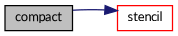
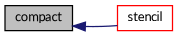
edge "compact" -> "stencil": reversed
